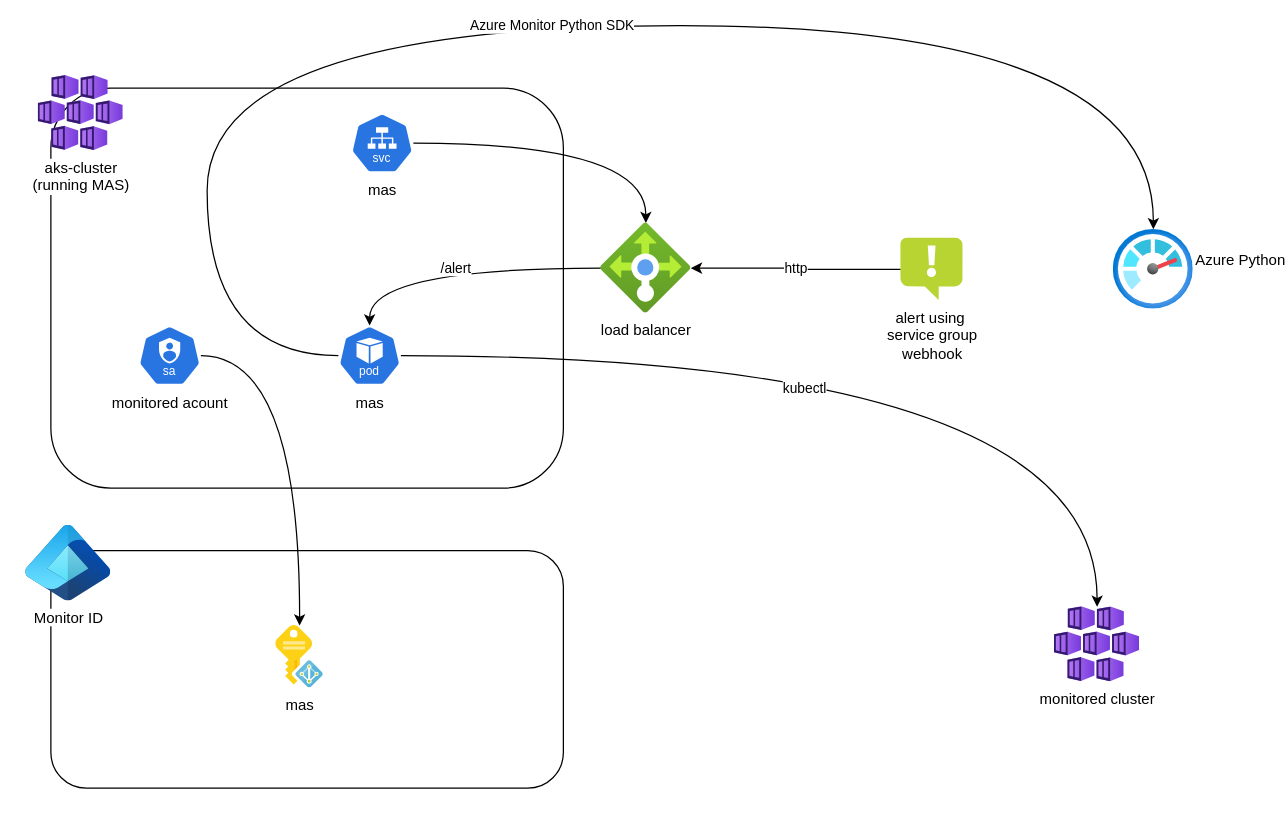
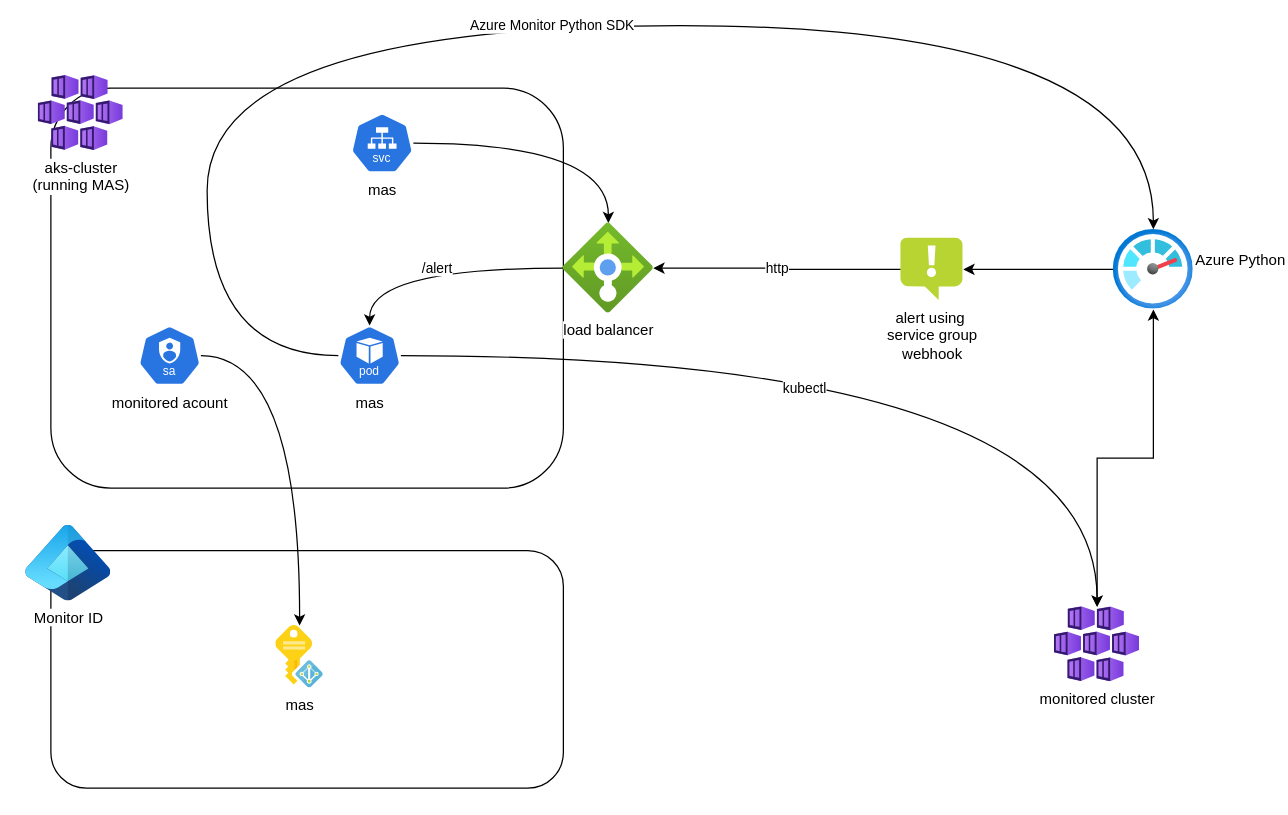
node "load balancer": moved (646, 268) -> (608, 268)
edge "Azure Python" -> "alert using service group webhook": added
edge "Azure Python" -- "monitored cluster": added
